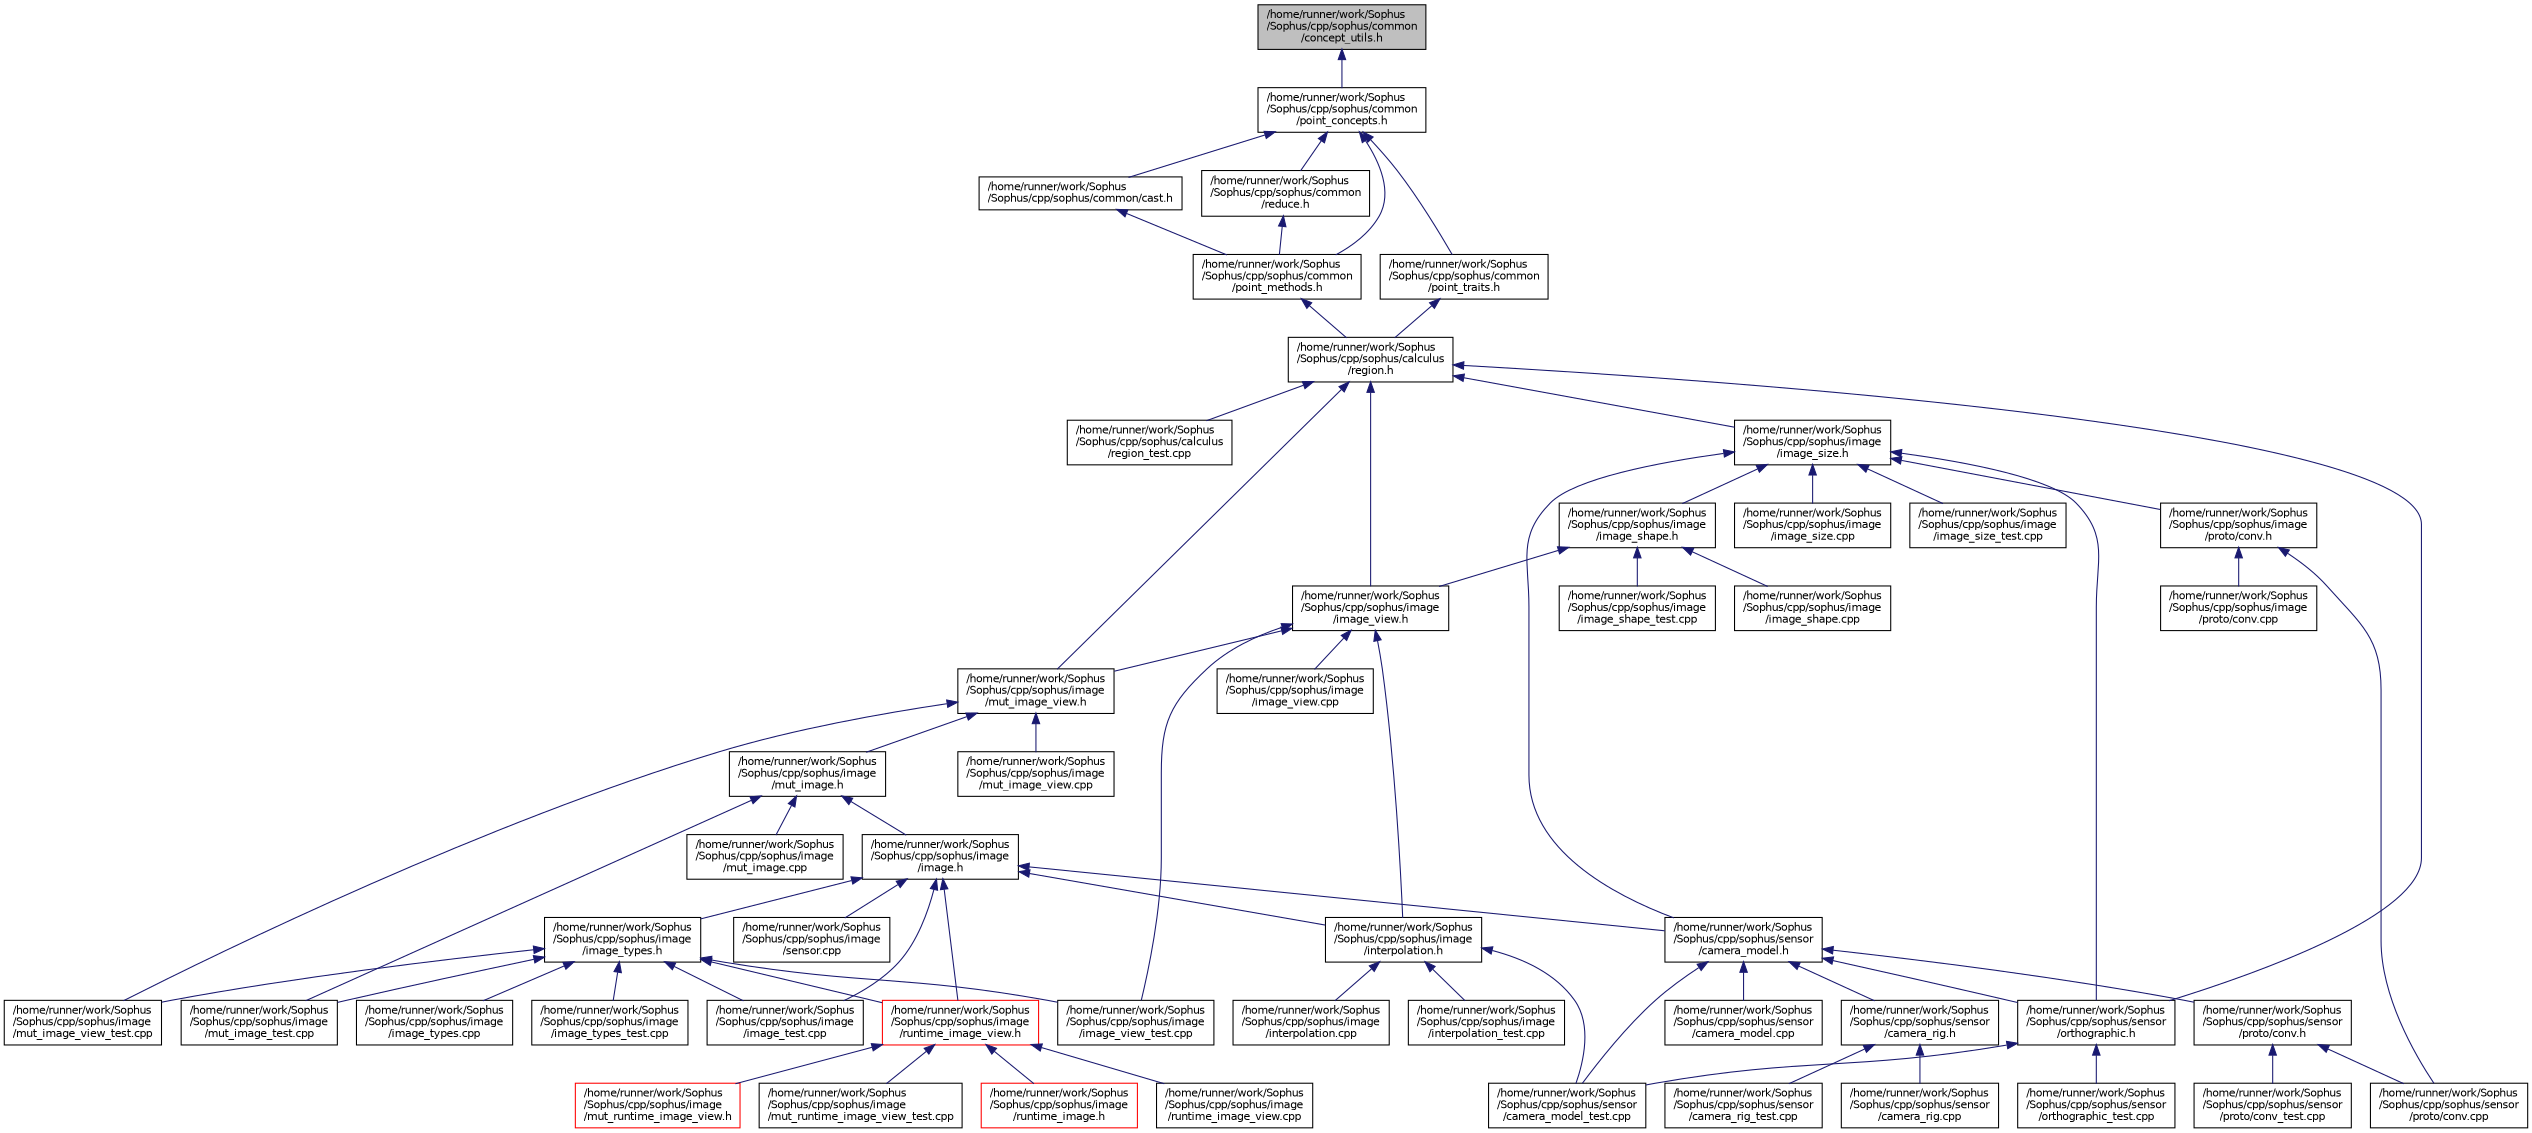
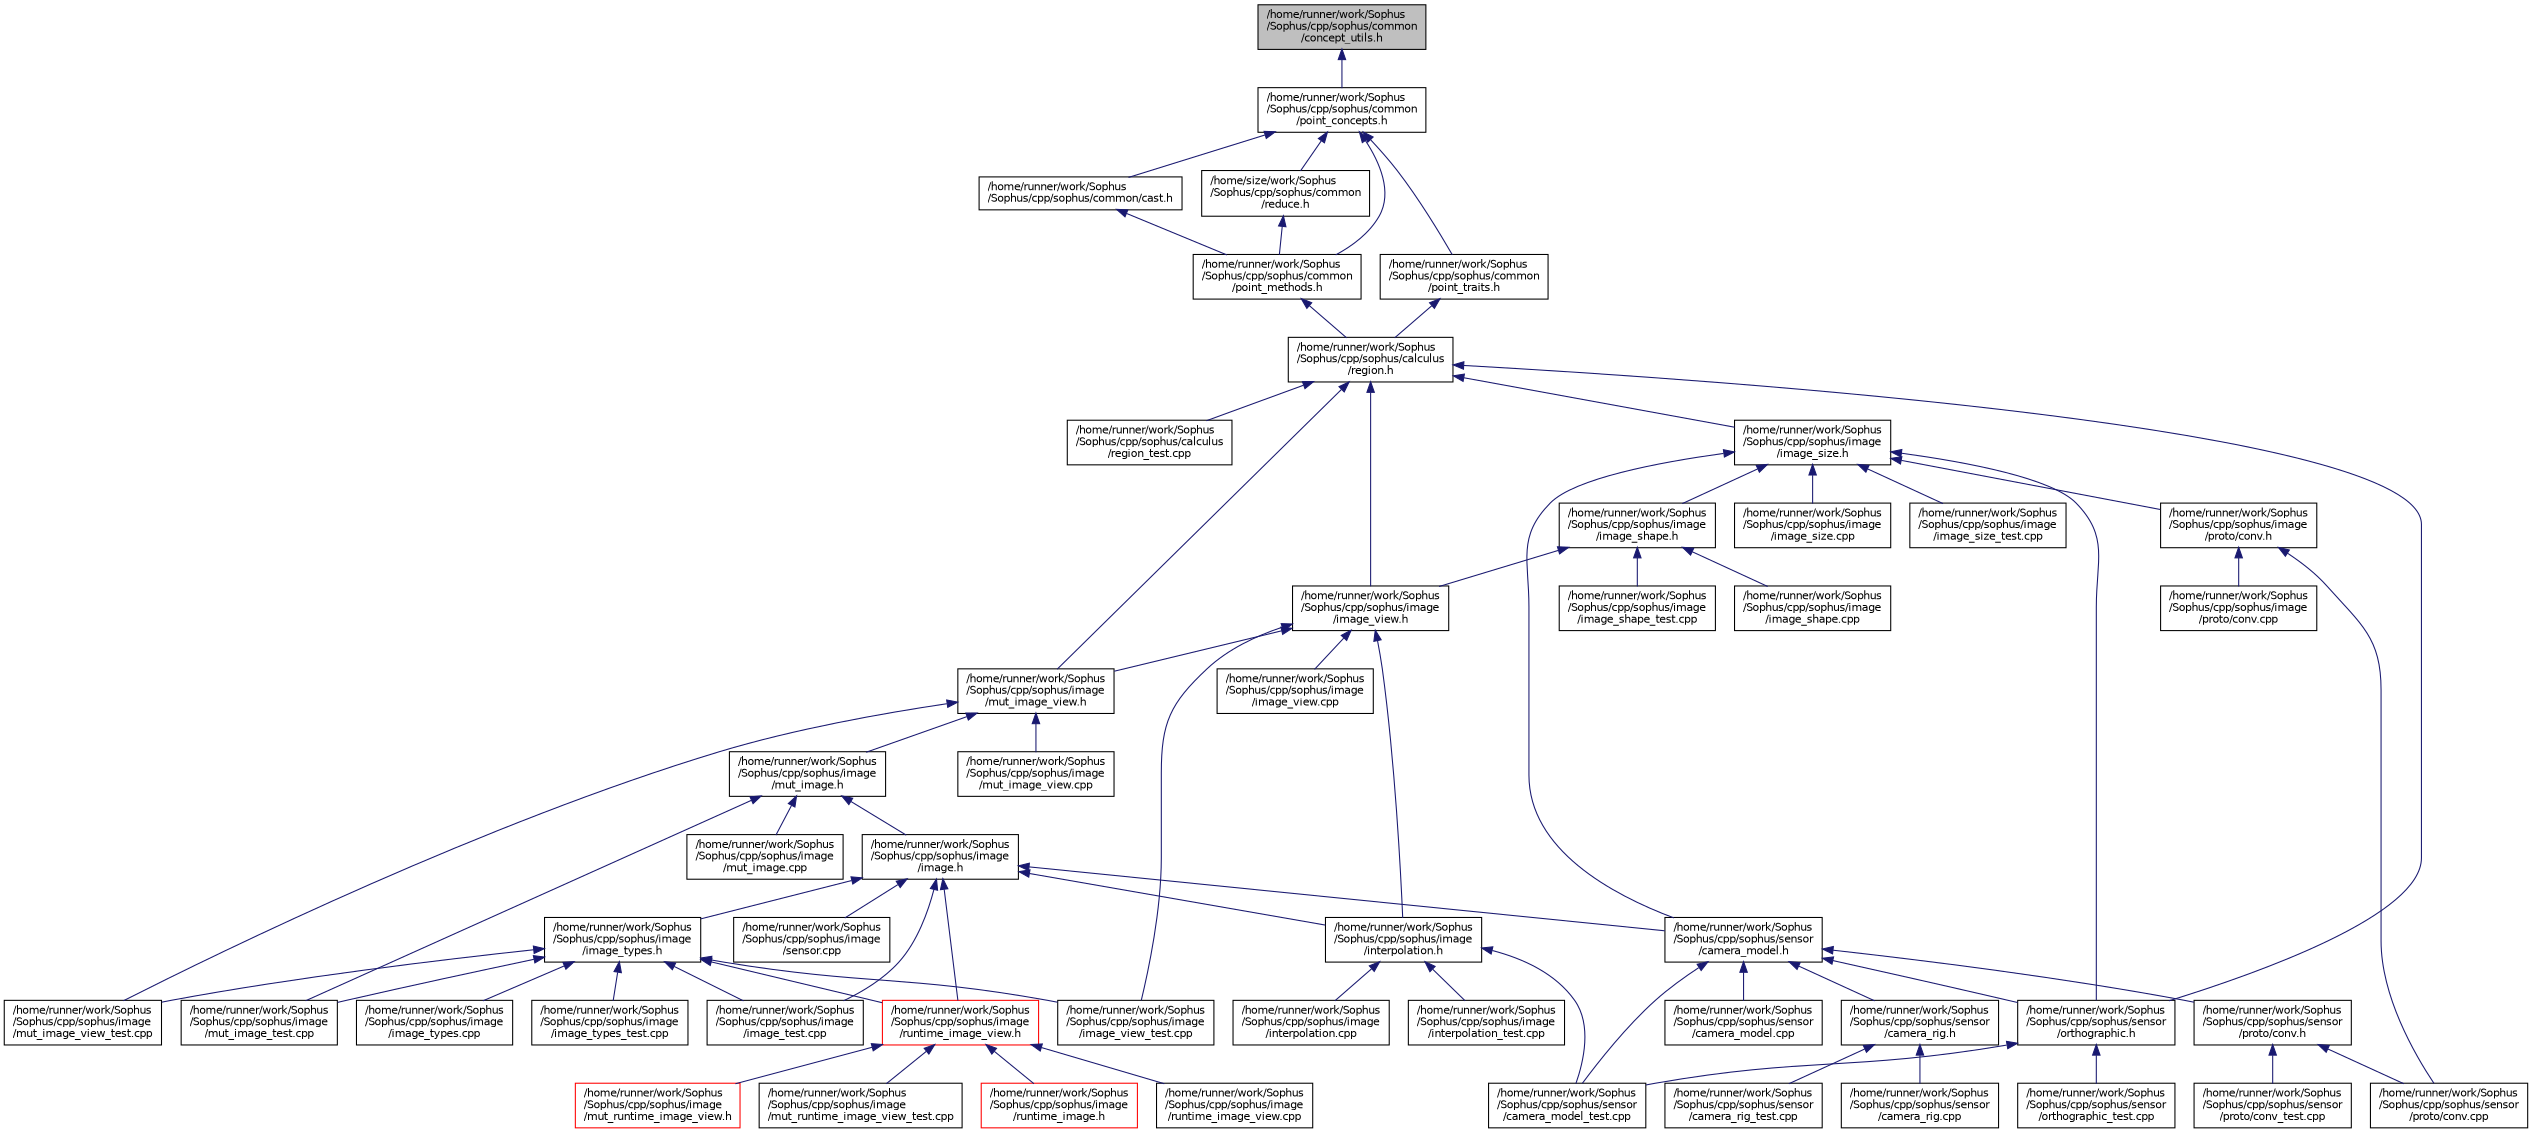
node "/home/runner/work/Sophus /Sophus/cpp/sophus/common /reduce.h": label "/home/runner/work/Sophus /Sophus/cpp/sophus/common /reduce.h" -> "/home/size/work/Sophus /Sophus/cpp/sophus/common /reduce.h"
